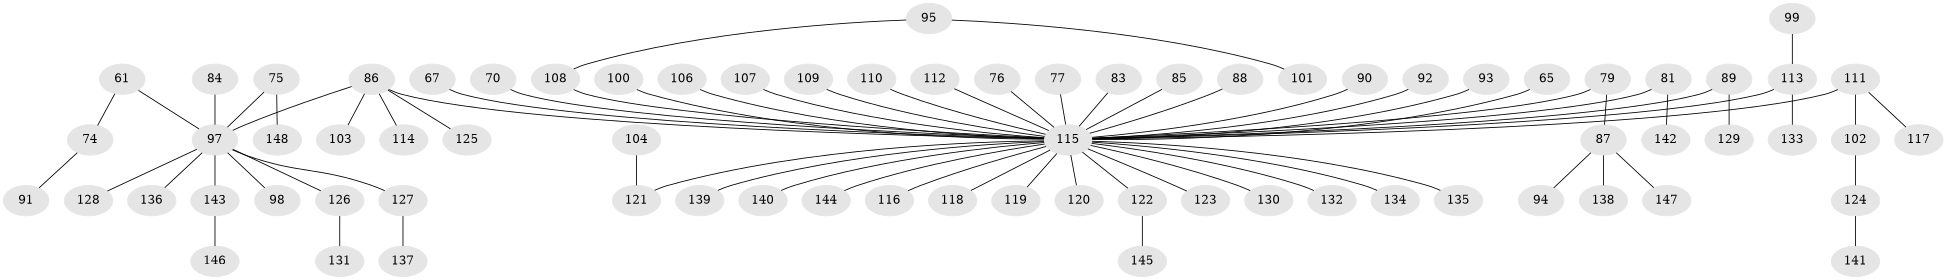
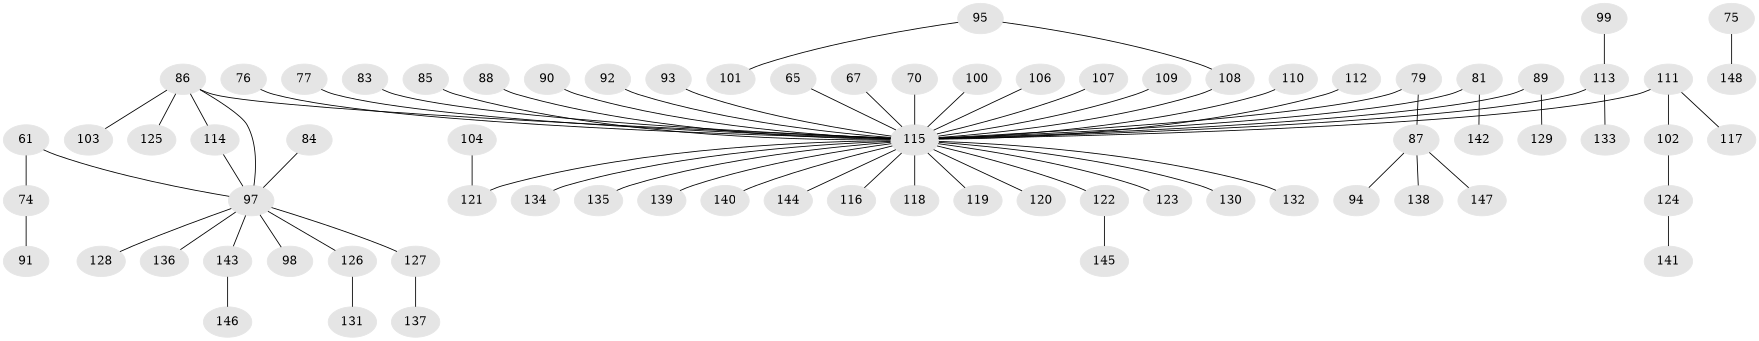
edge "75" -- "97": now "114" -- "97"
